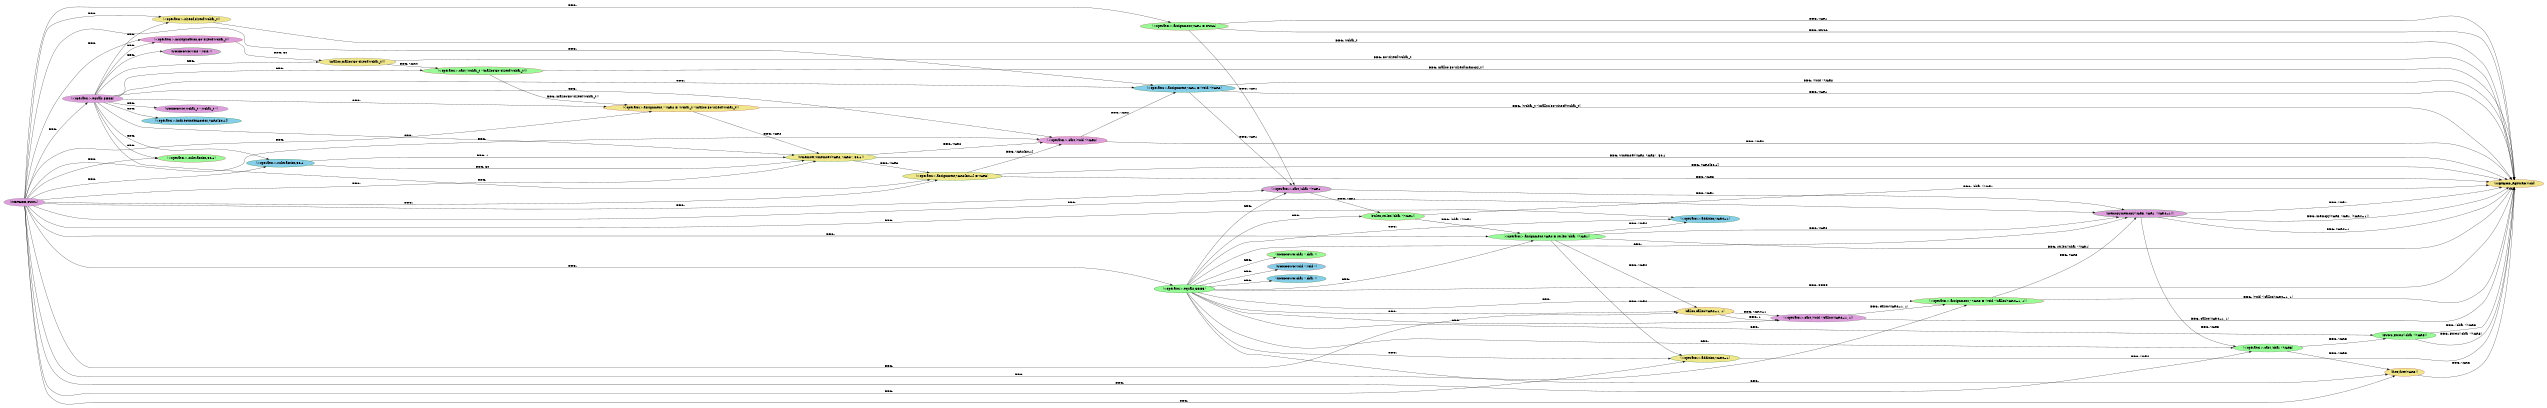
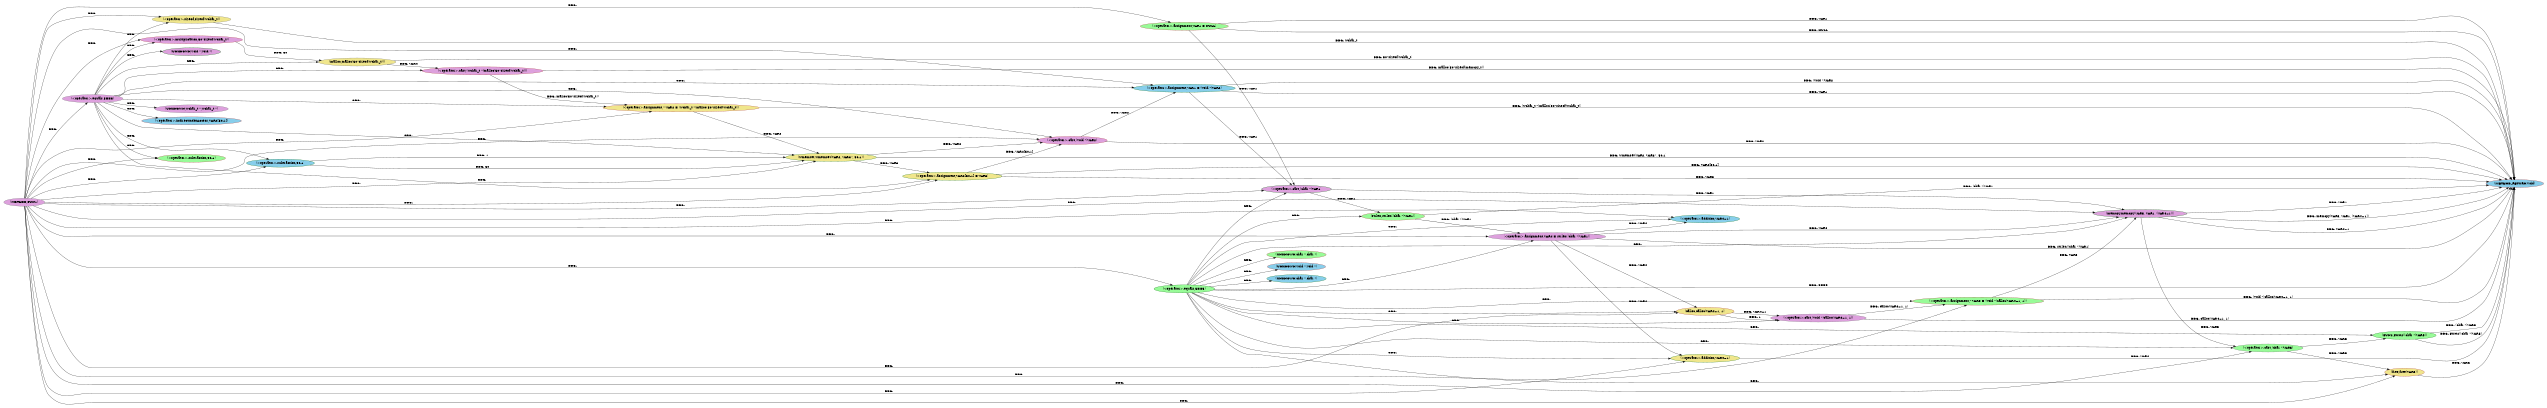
node "(<operator>.cast,(wchar_t *)malloc(50*sizeof(wchar_t)))": fillcolor palegreen -> plum
node "(<operator>.indirectIndexAccess,VAR2[50-1])": color darkgreen -> brown
node "(METHOD_RETURN,void)": fillcolor khaki -> skyblue
node "(<operator>.assignment,VAR4 = strlen((char *)VAR1))": fillcolor palegreen -> plum
